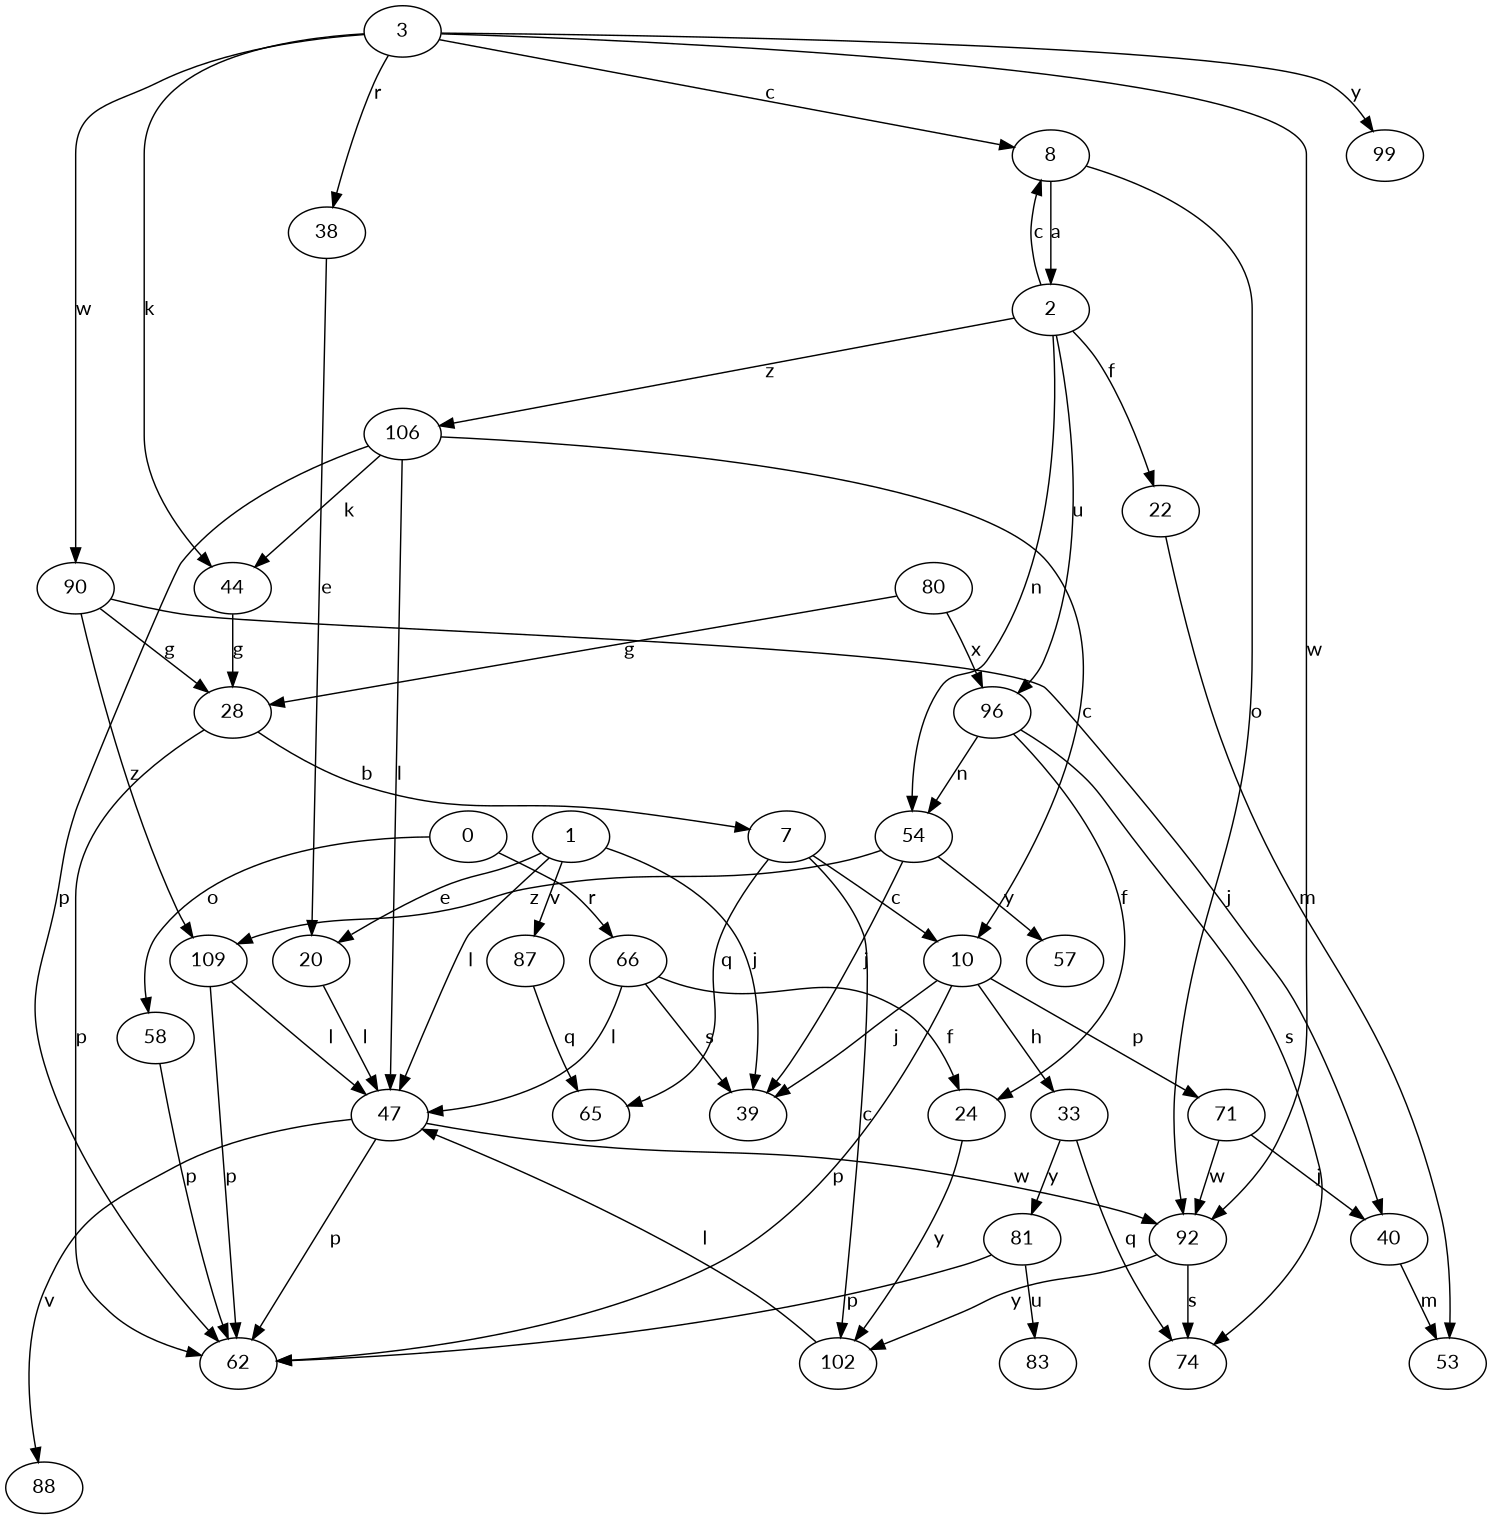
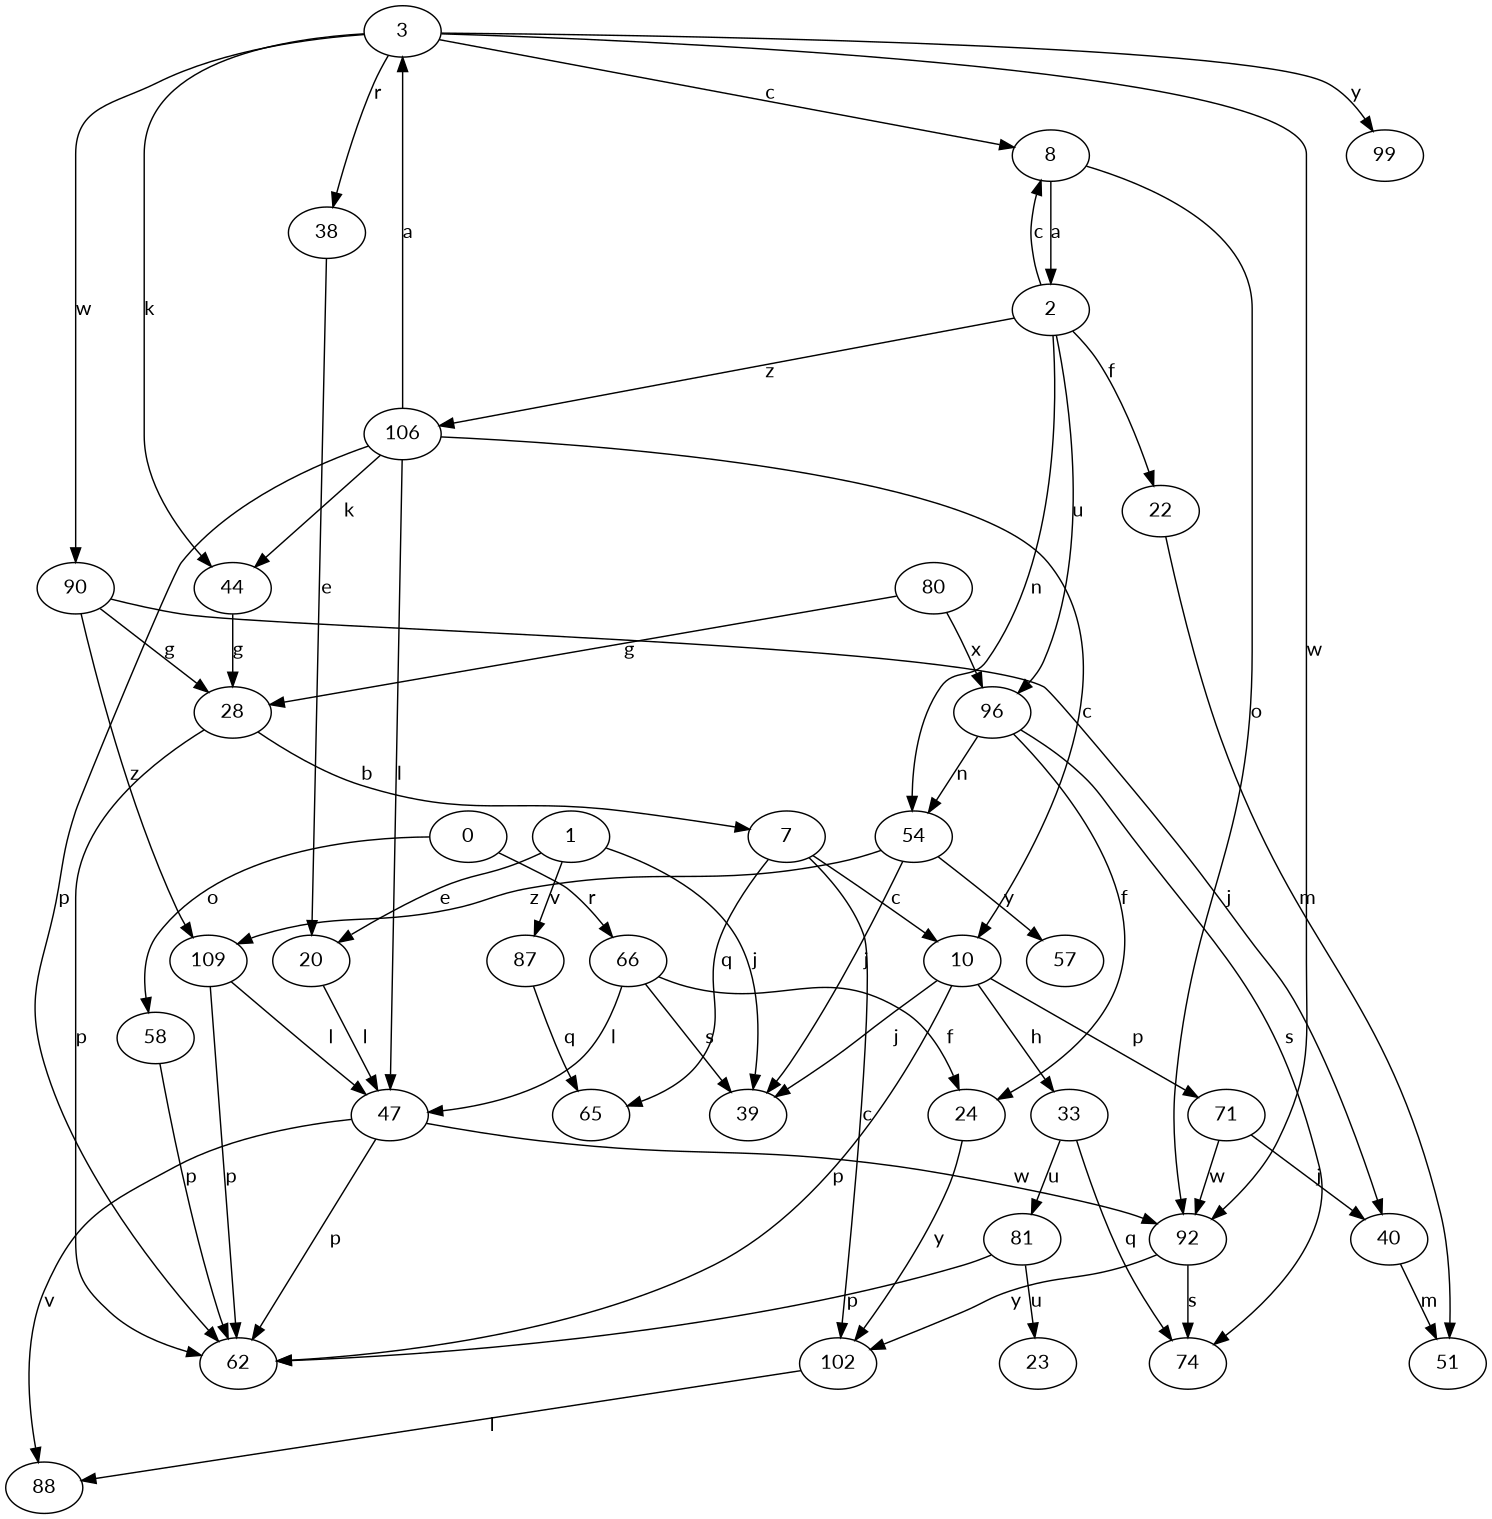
edge "106" -> "3": added, label "a"
edge "1" -> "47": removed, label "l"
edge "33" -> "81": label "y" -> "u"
edge "102" -> "47": now "102" -> "88"
node "83": label "83" -> "23"
node "53": label "53" -> "51"
